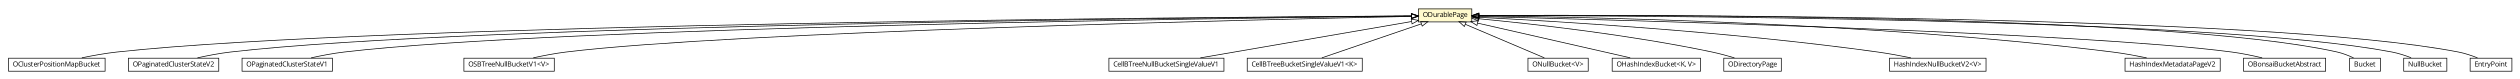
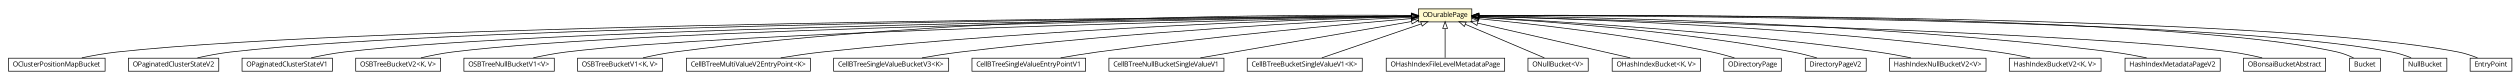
node "OSBTreeBucketV2<K, V>": added
node "OSBTreeBucketV1<K, V>": added
node "CellBTreeMultiValueV2EntryPoint<K>": added
node "CellBTreeSingleValueBucketV3<K>": added
node "CellBTreeSingleValueEntryPointV1": added
node "OHashIndexFileLevelMetadataPage": added
node "DirectoryPageV2": added
node "HashIndexBucketV2<K, V>": added
